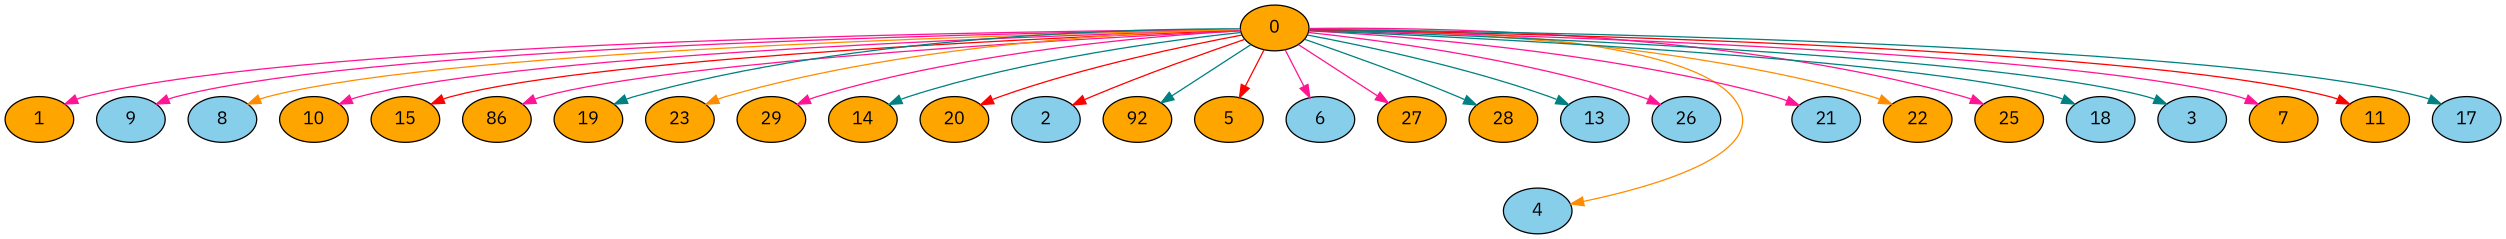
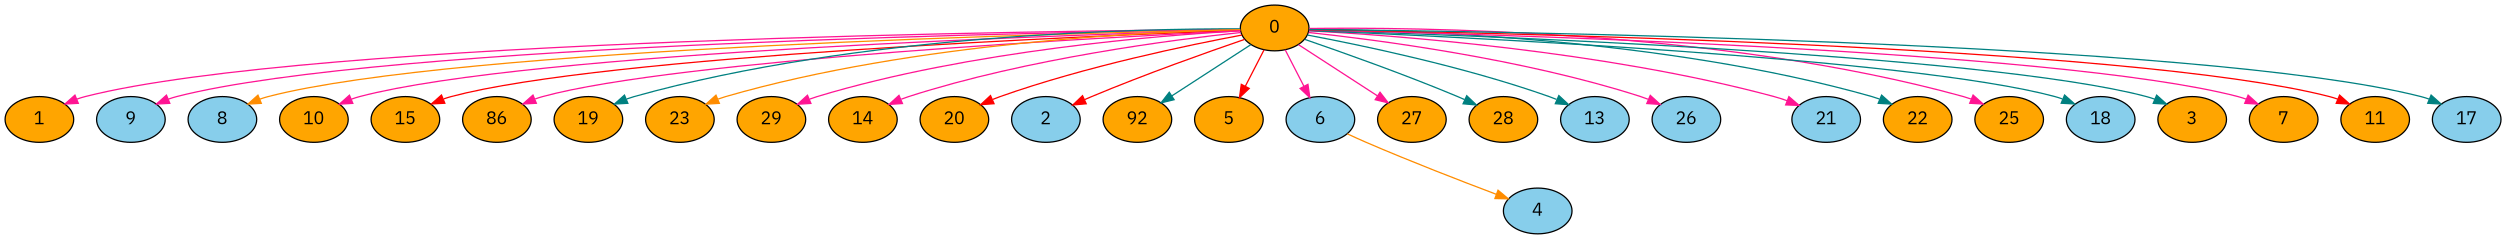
edge "0" -> "14": color teal -> deeppink
edge "0" -> "22": color darkorange -> teal
edge "0" -> "4": now "6" -> "4"
node "3": fillcolor skyblue -> orange
